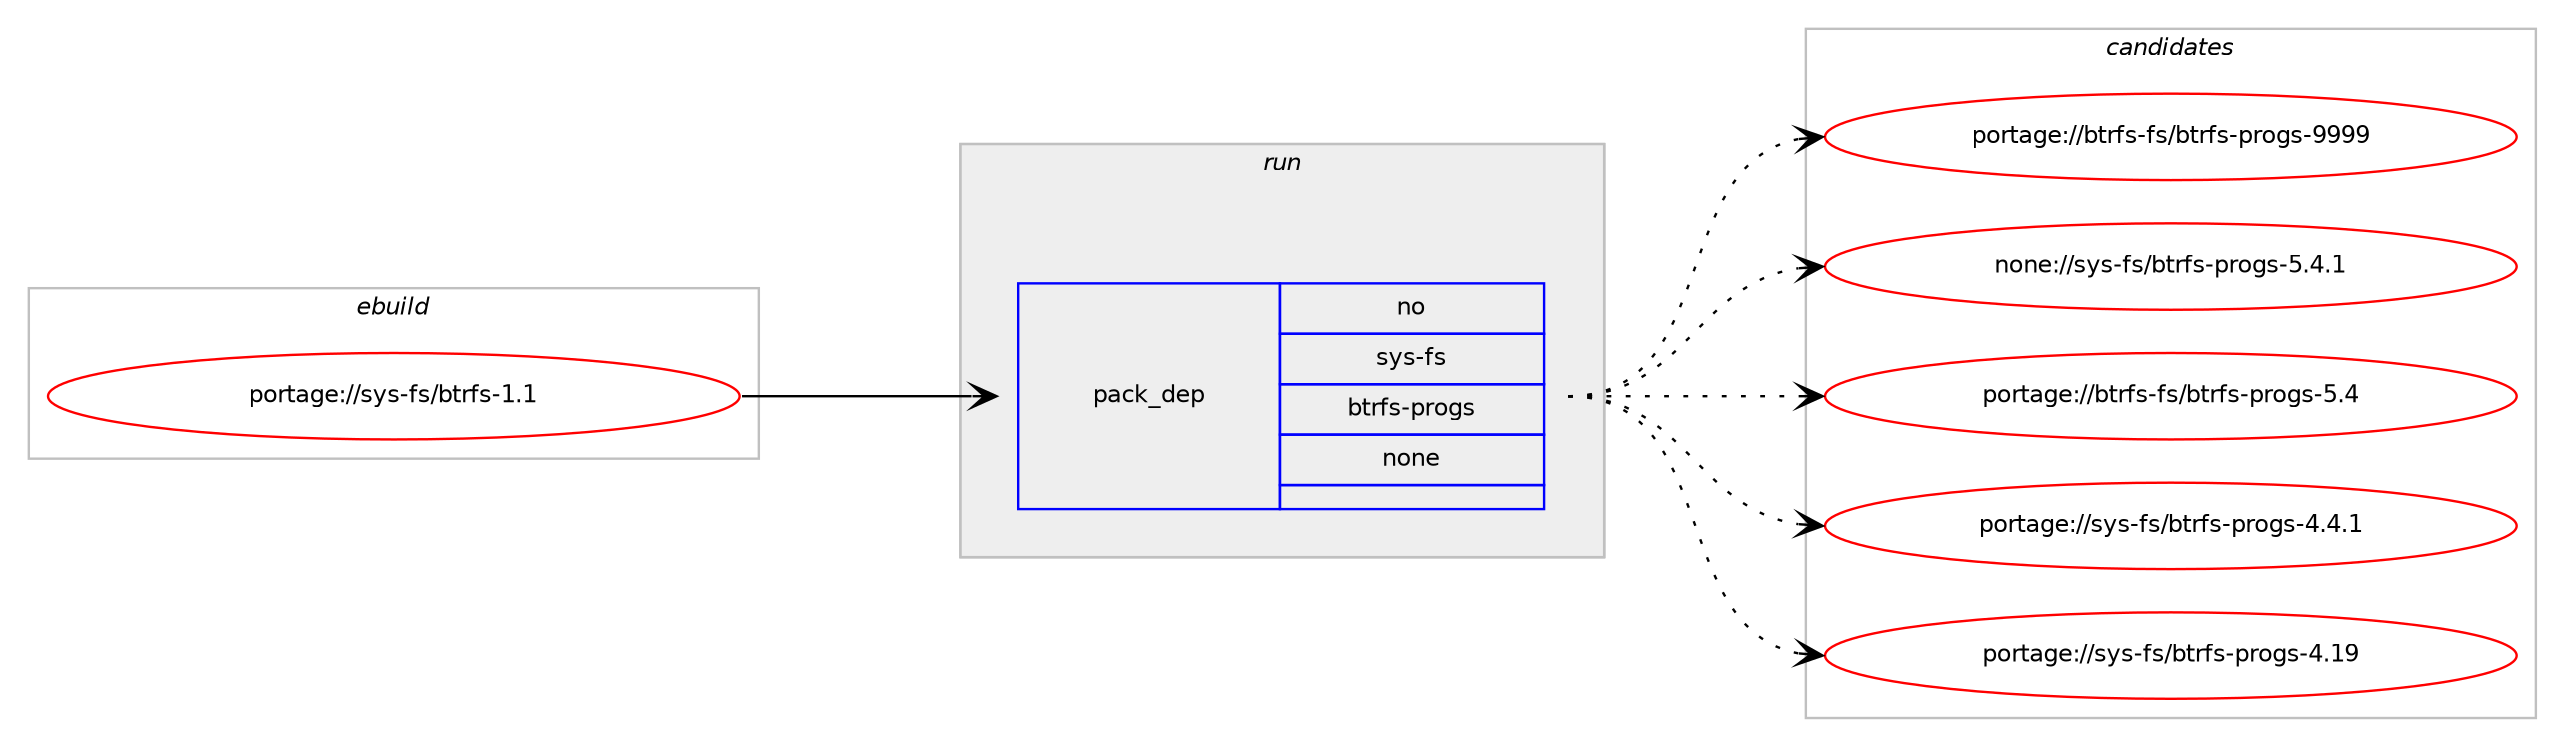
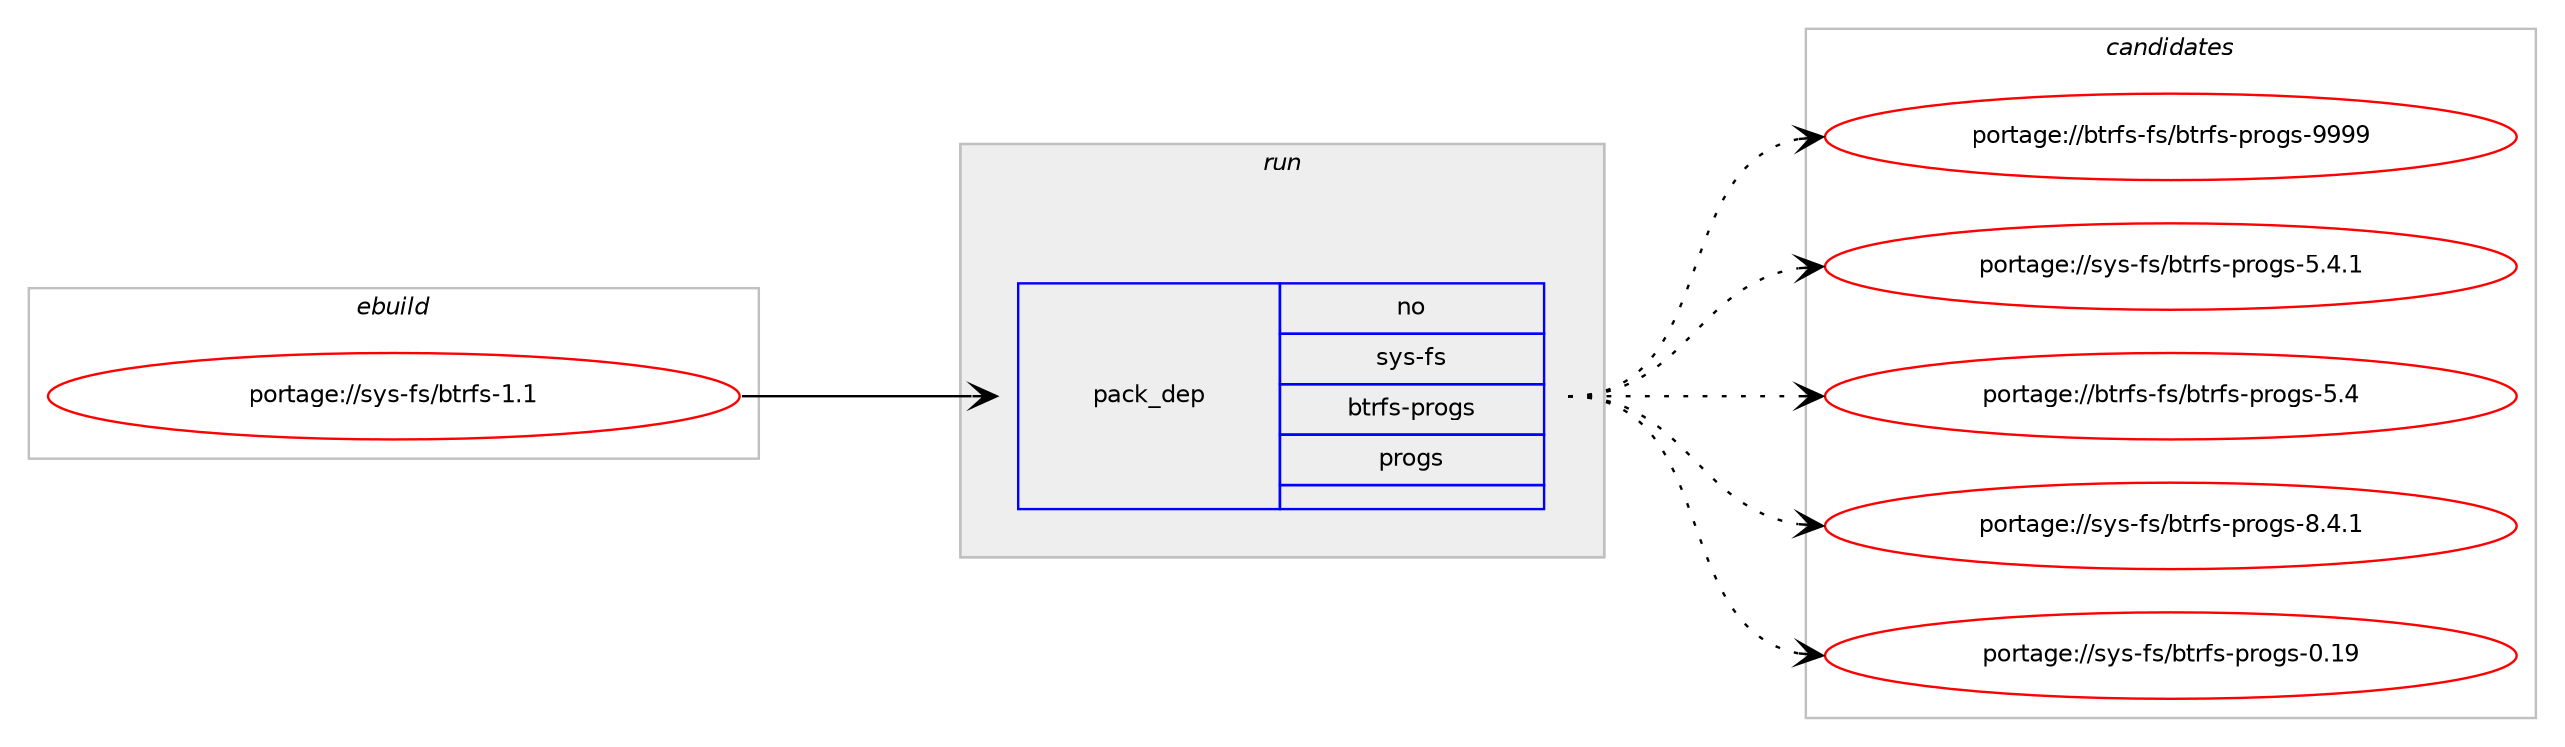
node "none://sys-fs/btrfs-progs-5.4.1": label "none://sys-fs/btrfs-progs-5.4.1" -> "portage://sys-fs/btrfs-progs-5.4.1"
node "pack_dep": text "none" -> "progs"
node "portage://sys-fs/btrfs-progs-4.4.1": label "portage://sys-fs/btrfs-progs-4.4.1" -> "portage://sys-fs/btrfs-progs-8.4.1"
node "portage://sys-fs/btrfs-progs-4.19": label "portage://sys-fs/btrfs-progs-4.19" -> "portage://sys-fs/btrfs-progs-0.19"
